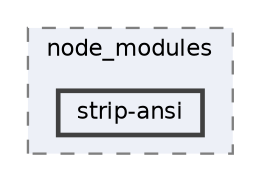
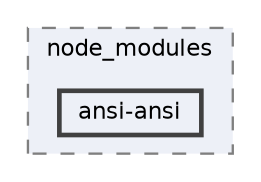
node "strip-ansi": label "strip-ansi" -> "ansi-ansi"
